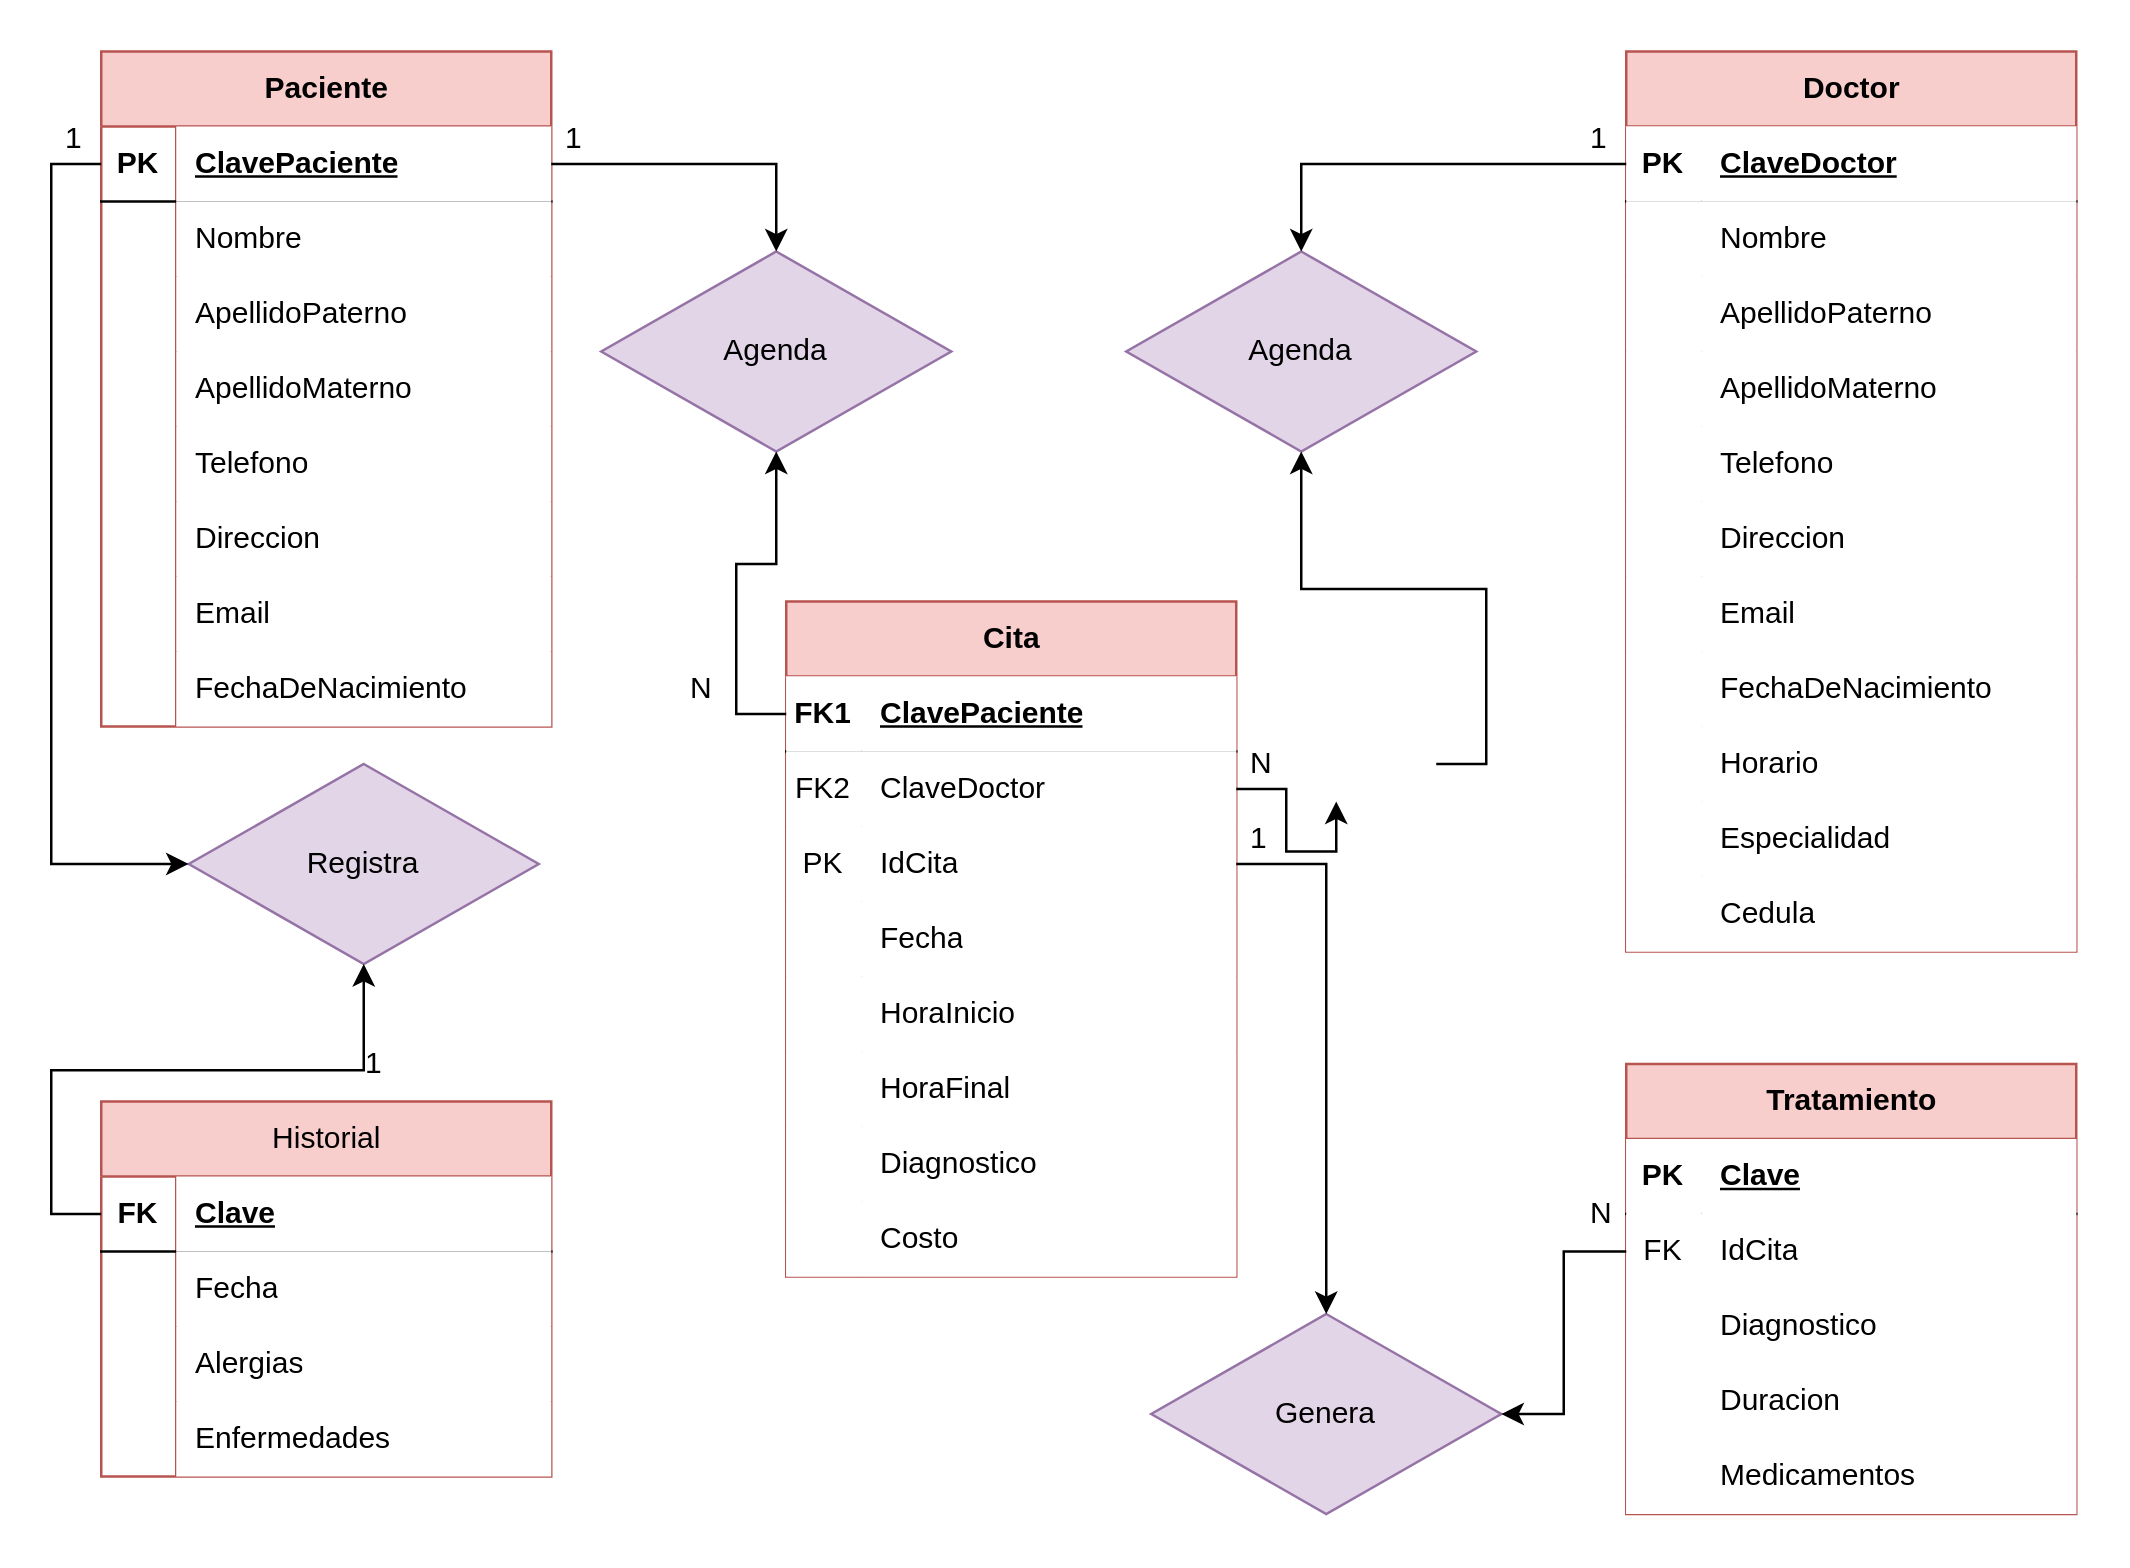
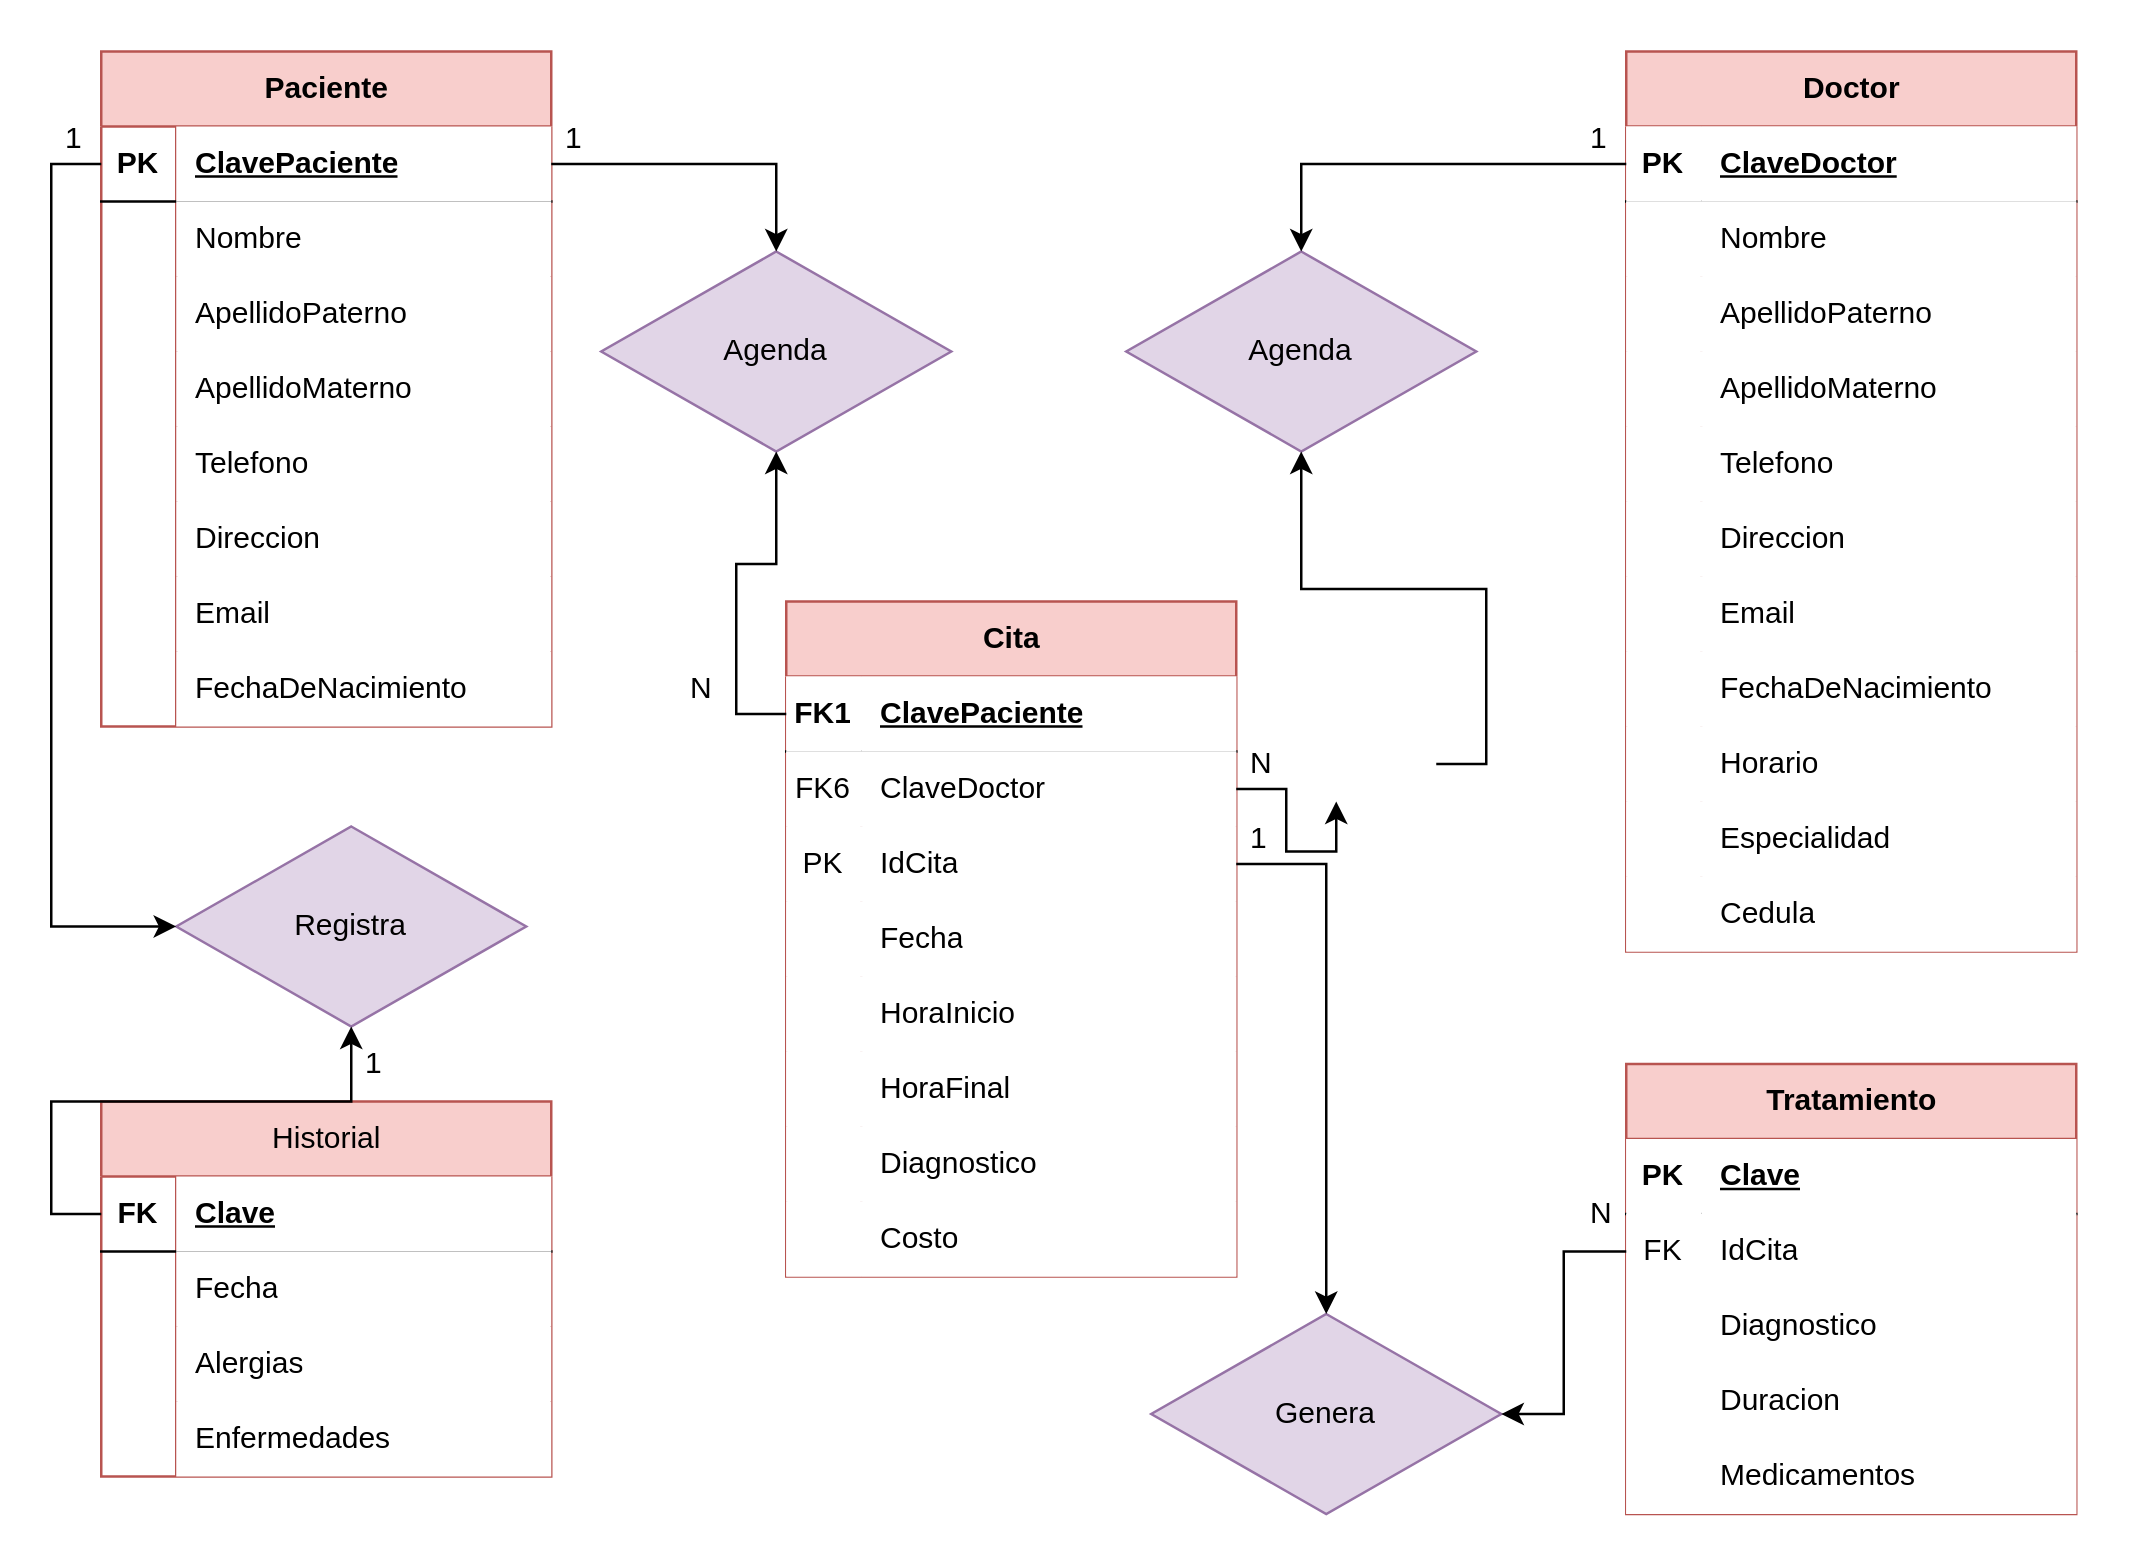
node "FK2": label "FK2" -> "FK6"
node "Registra": moved (364, 864) -> (351, 926)
